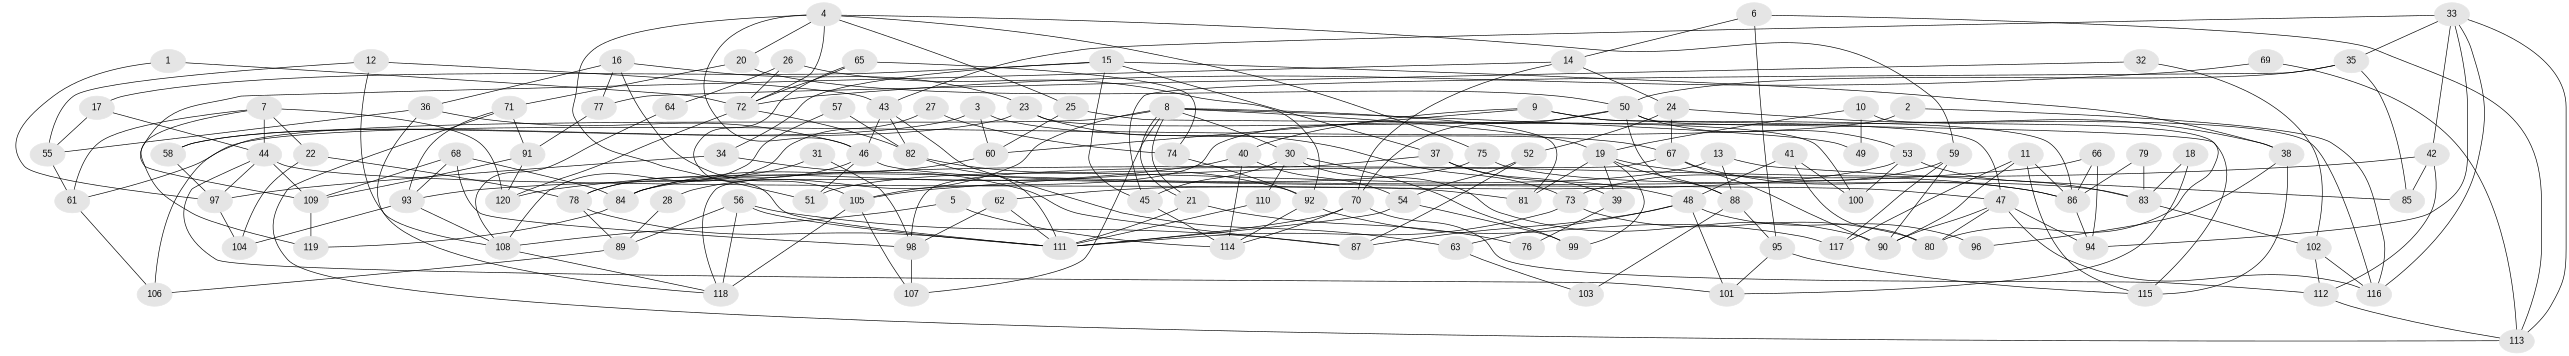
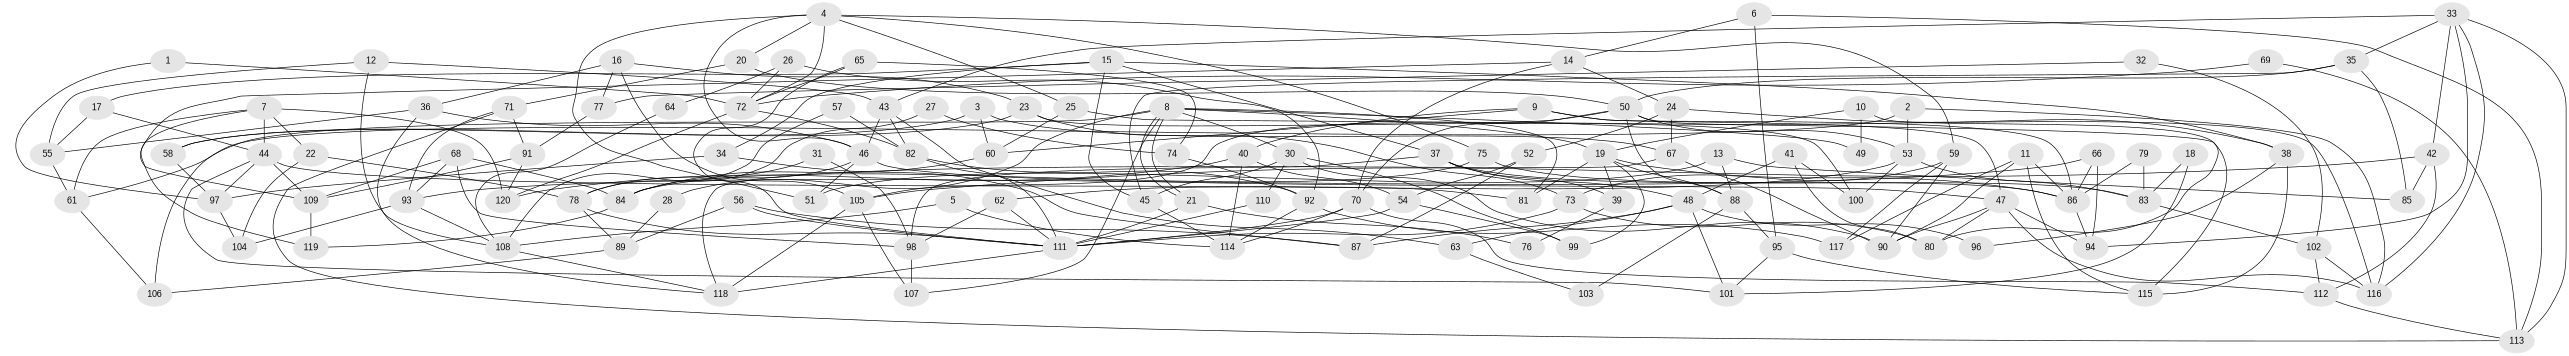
edge "2" -- "53": added
edge "67" -- "86": now "37" -- "86"
edge "56" -- "118": now "111" -- "118"
